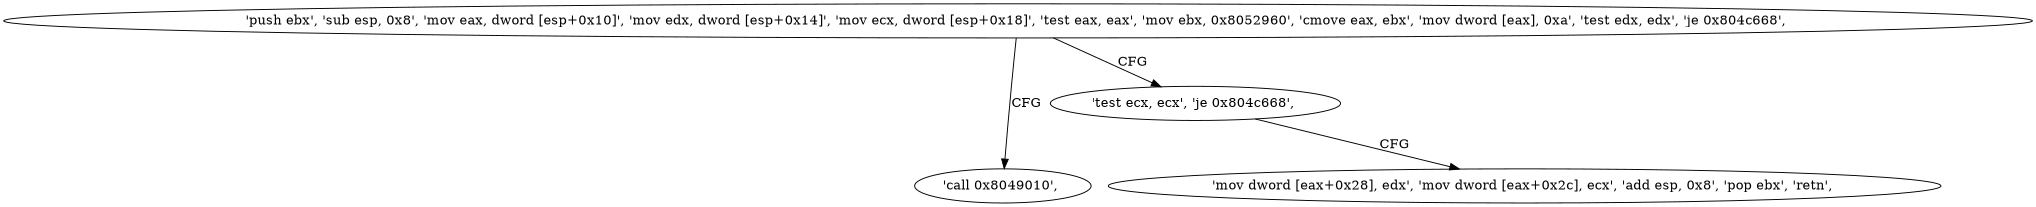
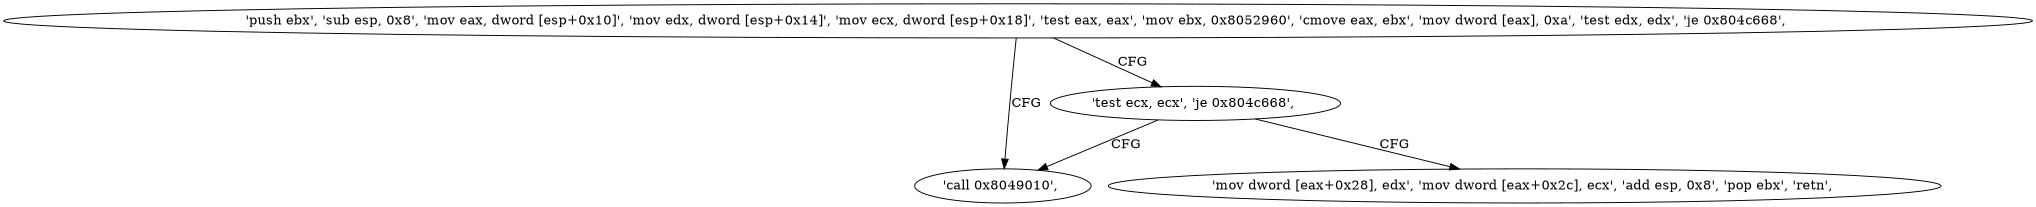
edge "'test ecx, ecx', 'je 0x804c668'," -> "'call 0x8049010',": added, label "CFG"
